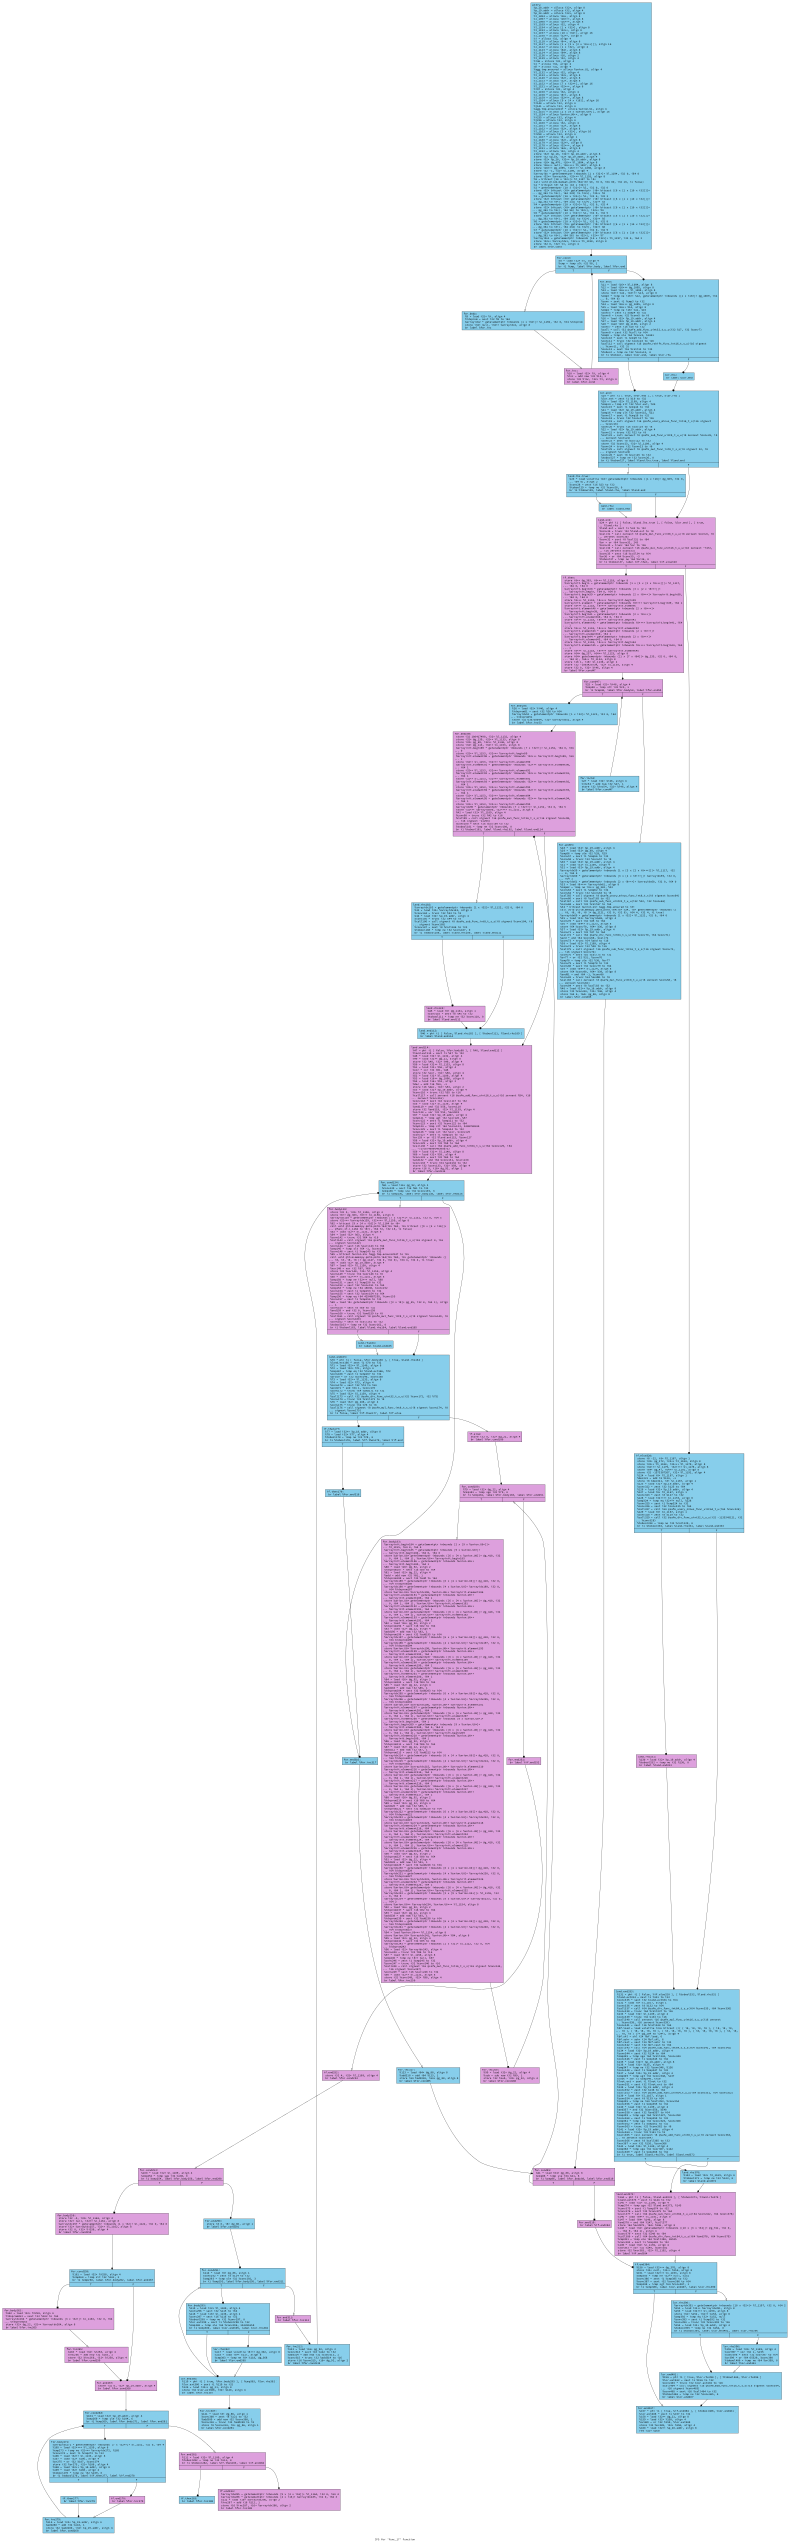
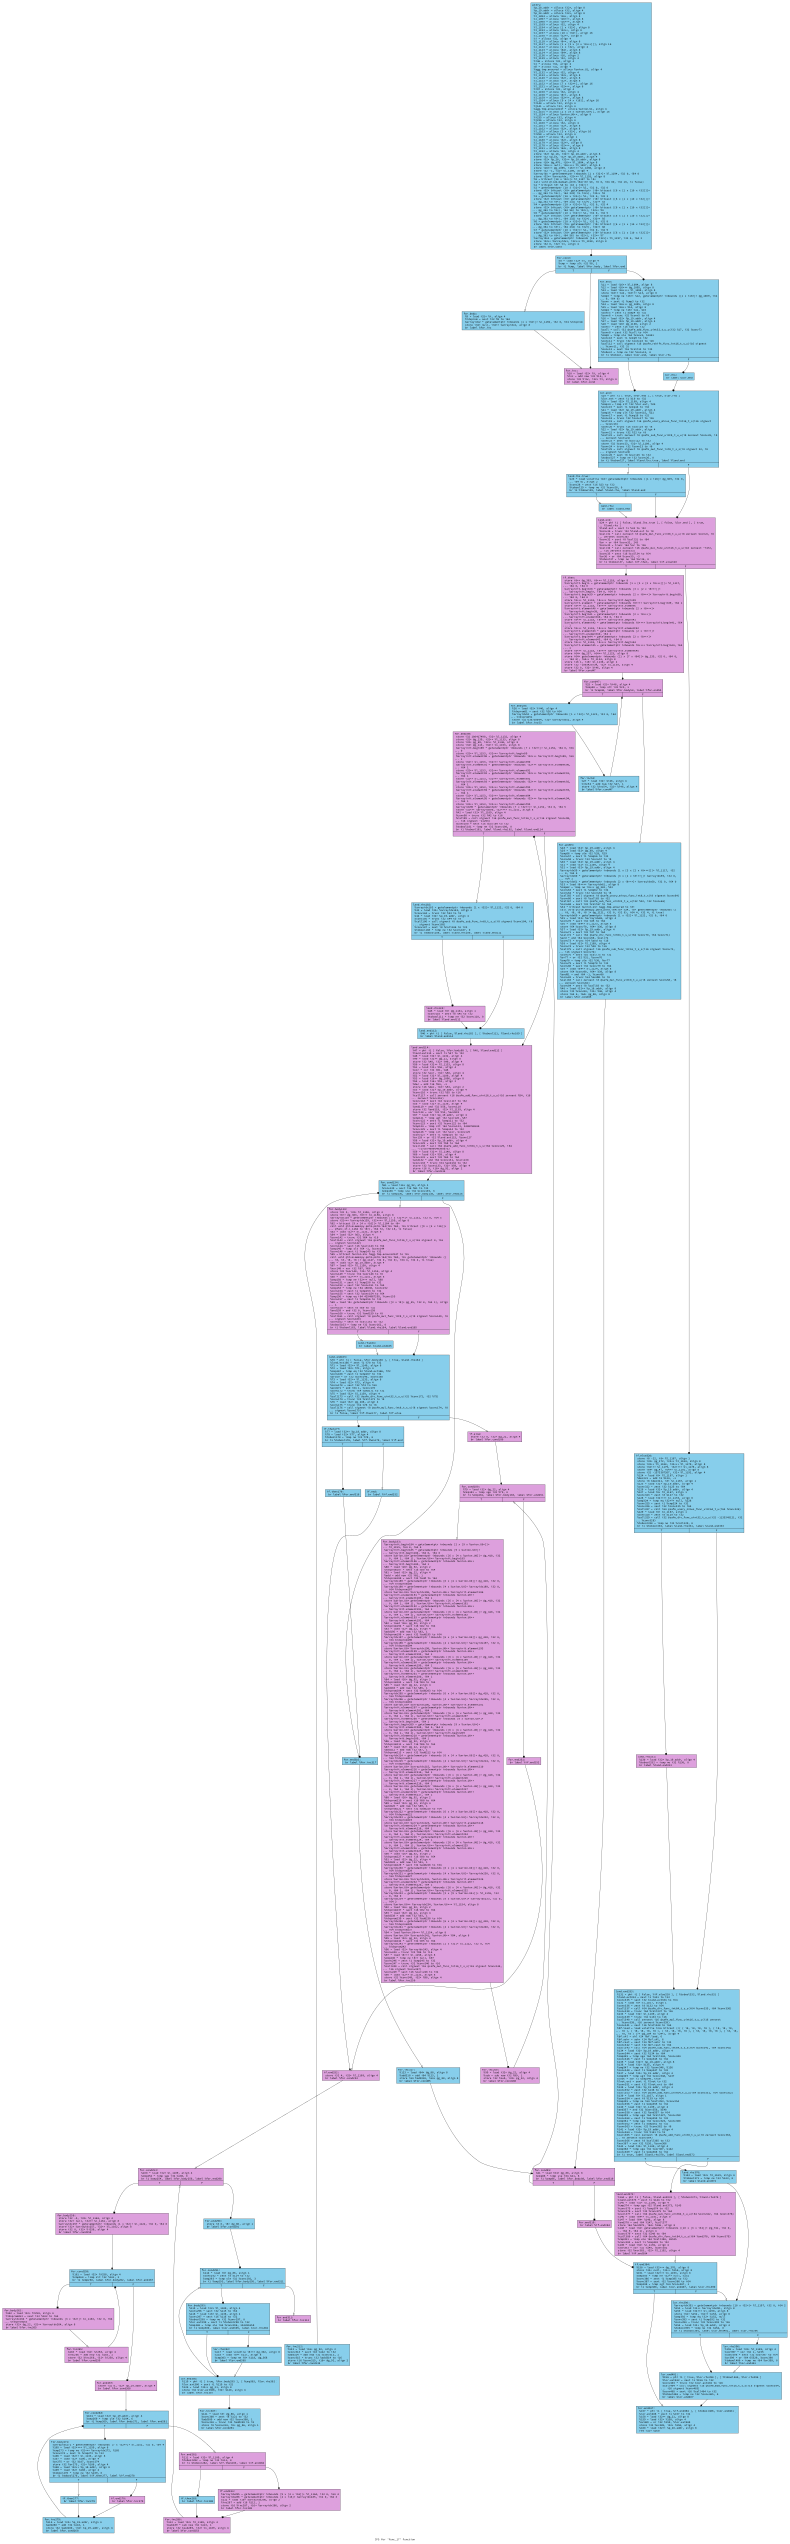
edge "for.inc:" -> "for.cond:": reversed
edge "for.body50:" -> "for.body88:": now "for.body50:" -> "for.inc53:"
node "if.end:": added
edge "land.rhs370:" -> "land.end372:": now "land.rhs370:" -> "lor.rhs390:"
edge "for.end311:" -> "for.inc312:": removed
edge "for.inc265:" -> "for.end267:": now "for.inc265:" -> "for.cond259:"
edge "for.body271:" -> "if.then277:": added
edge "if.end278:" -> "for.inc279:": arrowhead onormal -> box
node "for.inc288:": added
